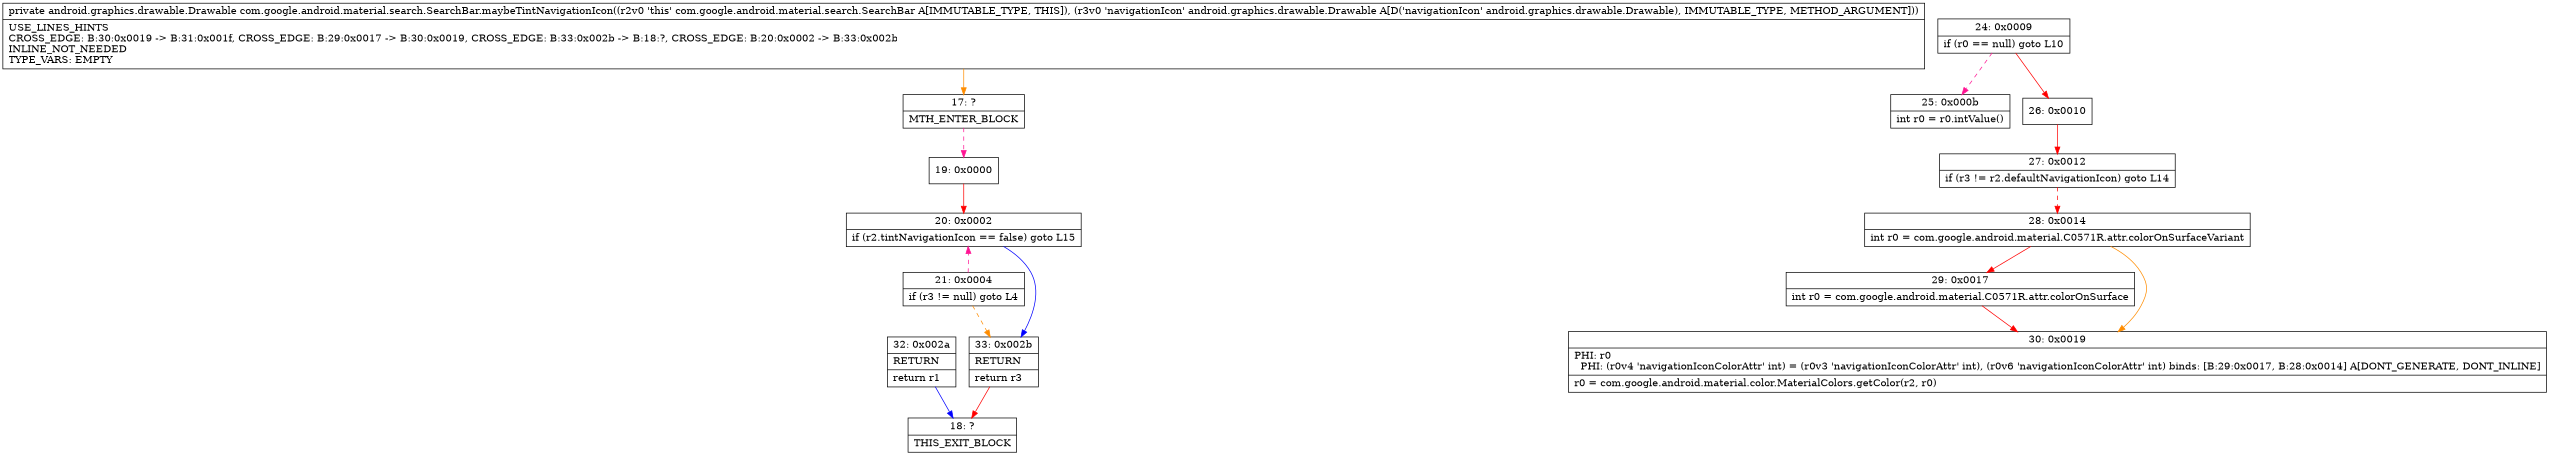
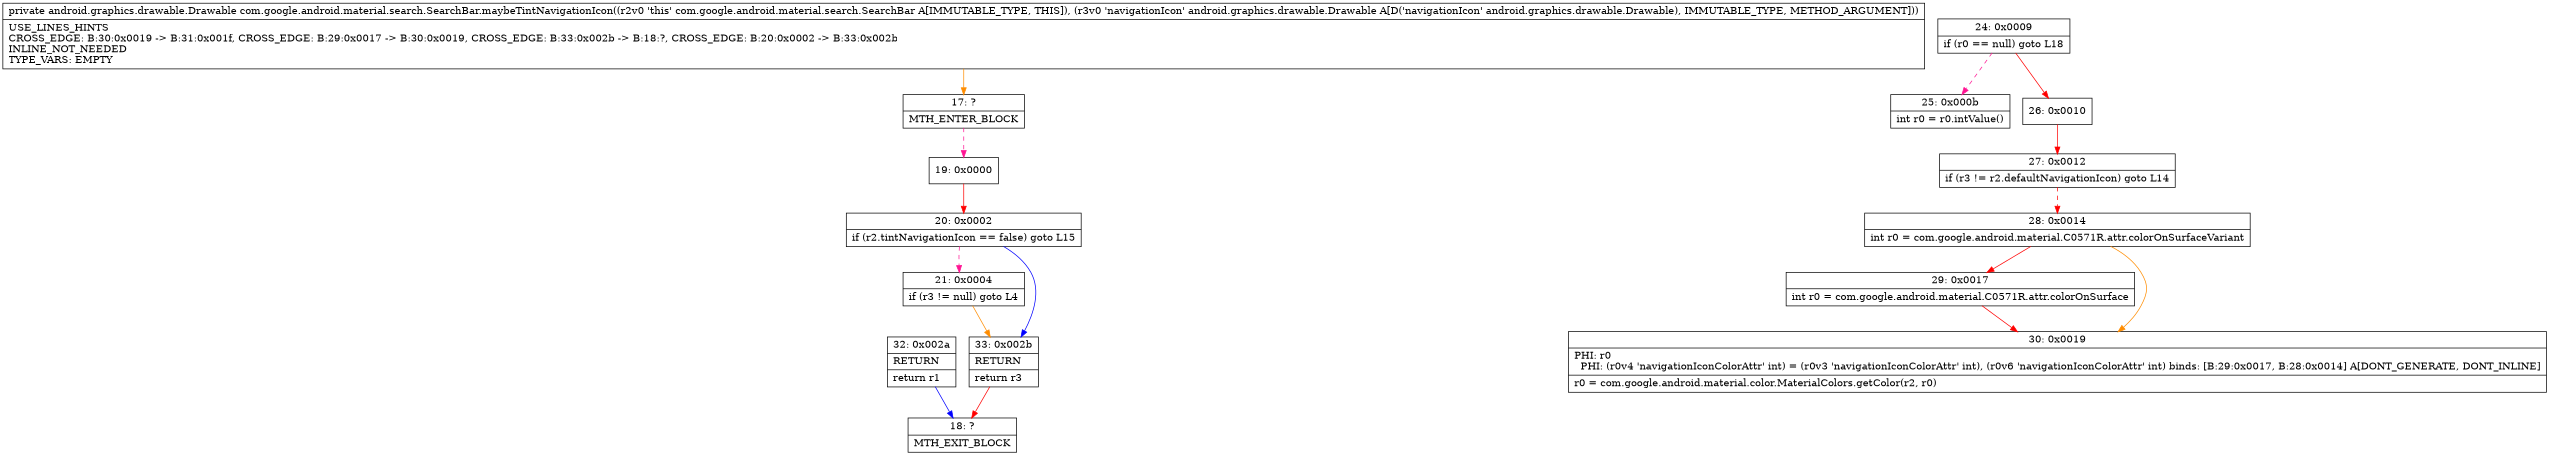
node "24: 0x0009": text "if (r0 == null) goto L10" -> "if (r0 == null) goto L18"
edge "21: 0x0004" -> "20: 0x0002": reversed
edge "21: 0x0004" -> "33: 0x002b": style dashed -> solid
node "18: ?": text "THIS_EXIT_BLOCK" -> "MTH_EXIT_BLOCK"
